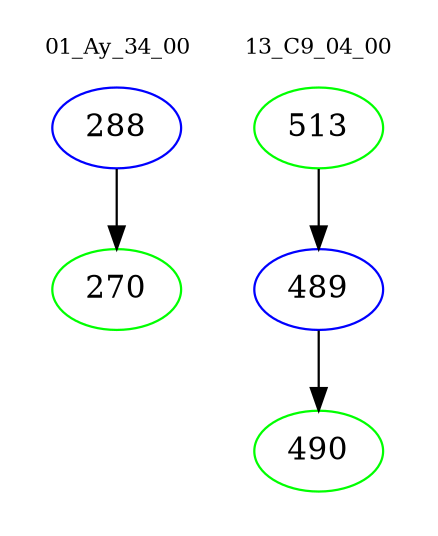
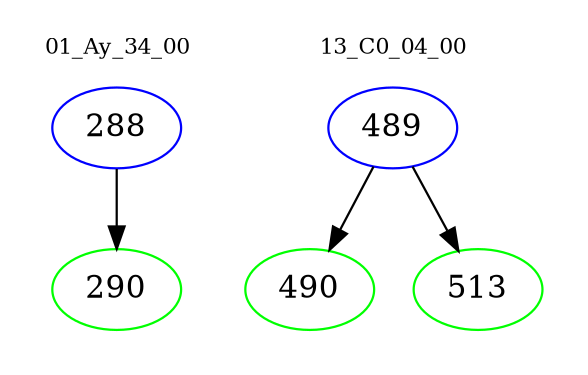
cluster "13_C9_04_00": label "13_C9_04_00" -> "13_C0_04_00"
edge "513" -> "489": reversed
node "270": label "270" -> "290"
